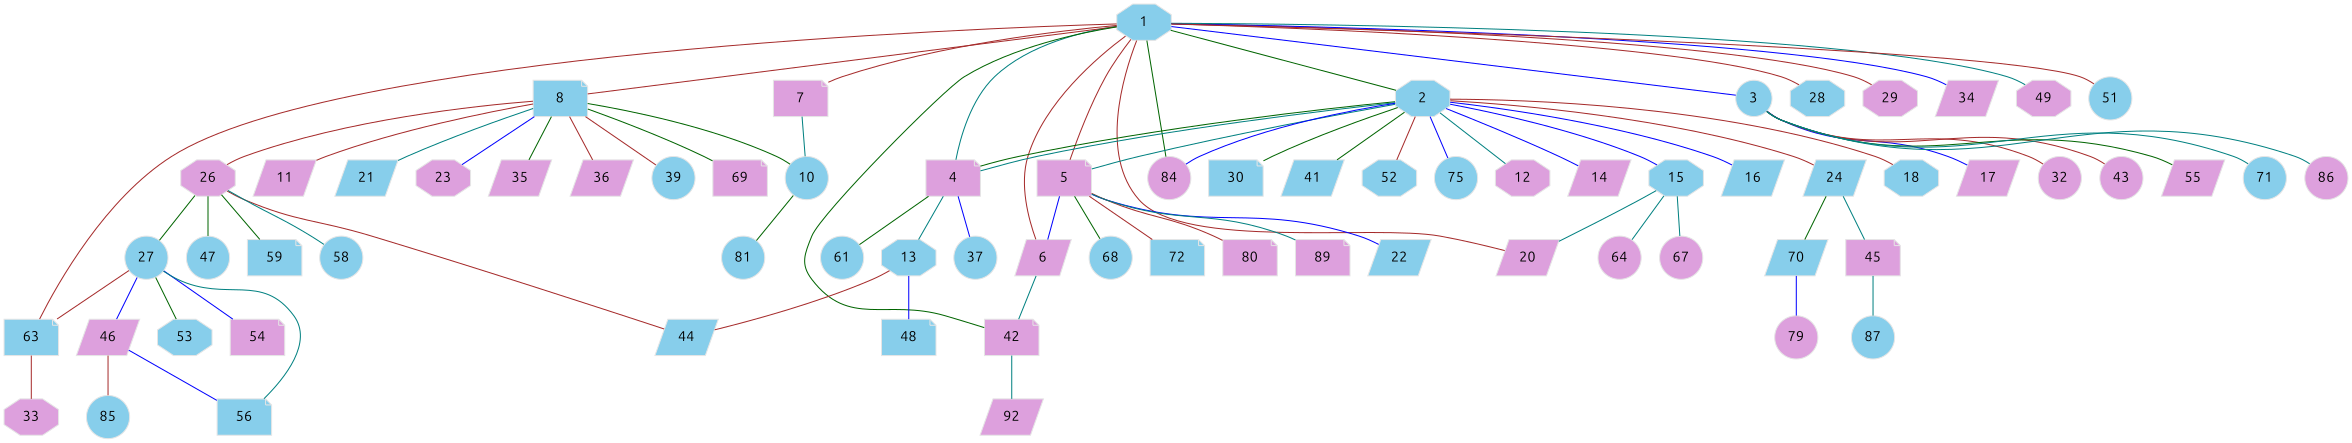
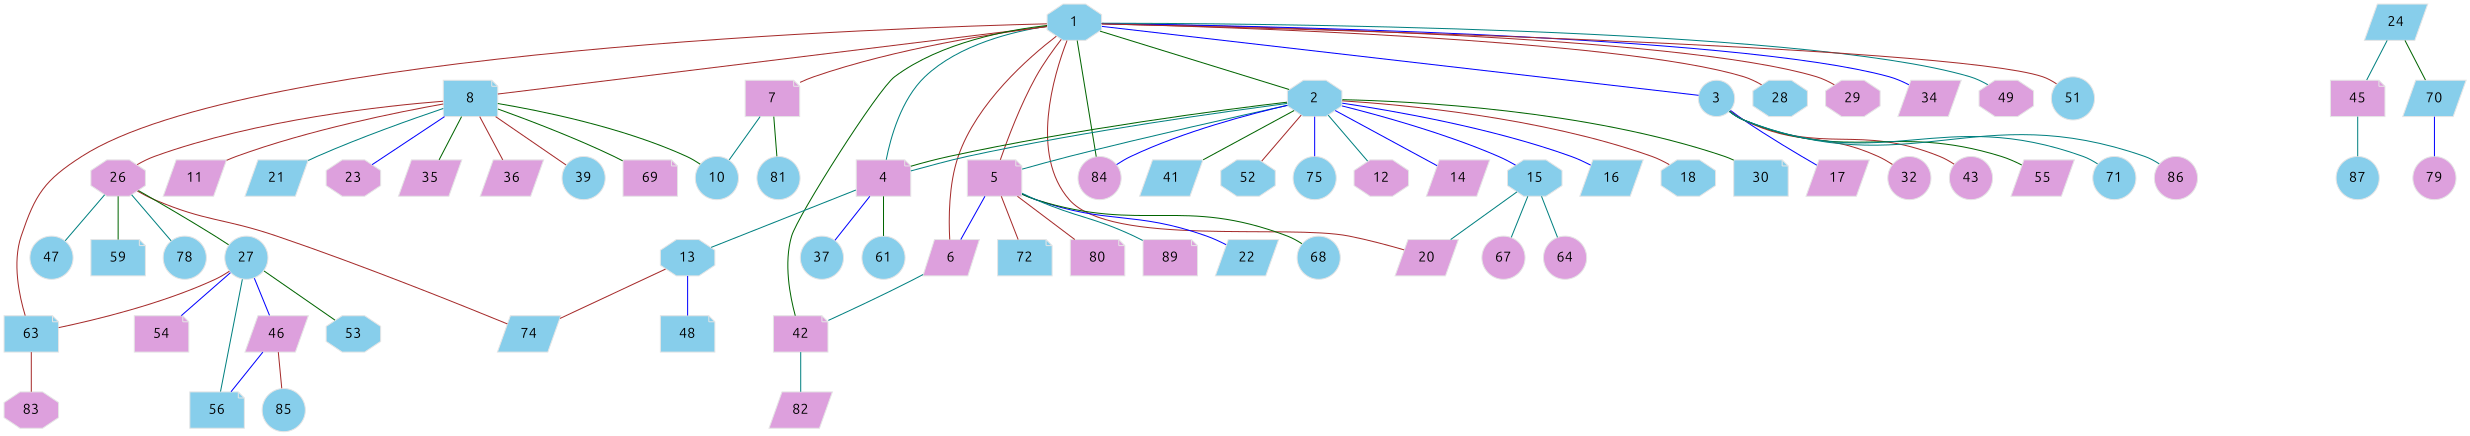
edge "2" -- "24": removed
edge "26" -- "47": color darkgreen -> teal
edge "10" -- "81": now "7" -- "81"
node "58": label "58" -> "78"
node "44": label "44" -> "74"
node "33": label "33" -> "83"
node "92": label "92" -> "82"
